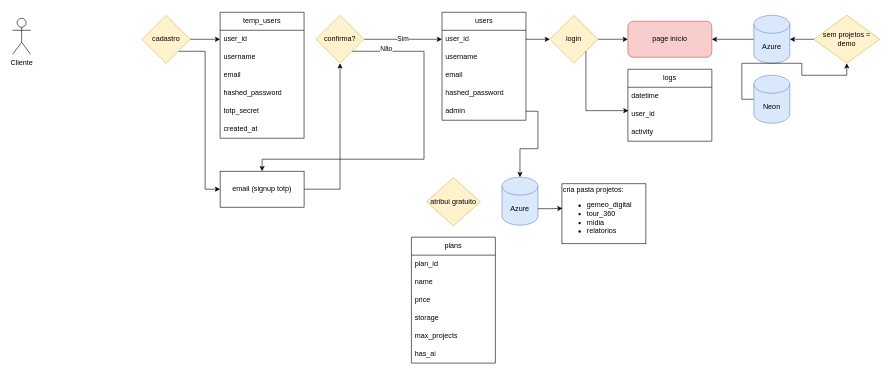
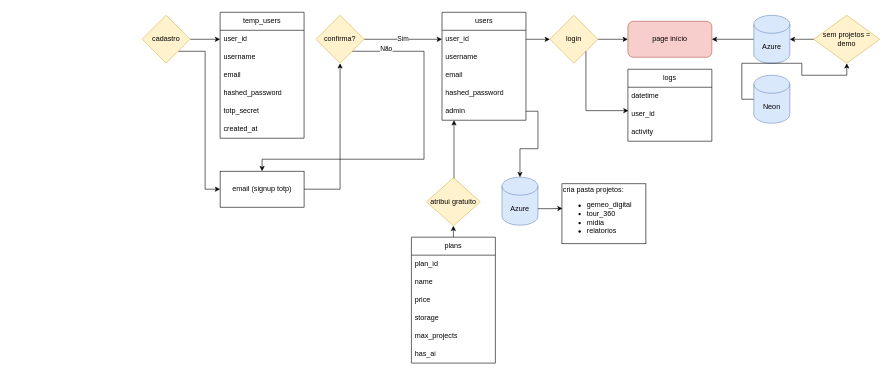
node "Cliente": removed
edge "atribui gratuito" -> "users": added
edge "plans" -> "atribui gratuito": added
